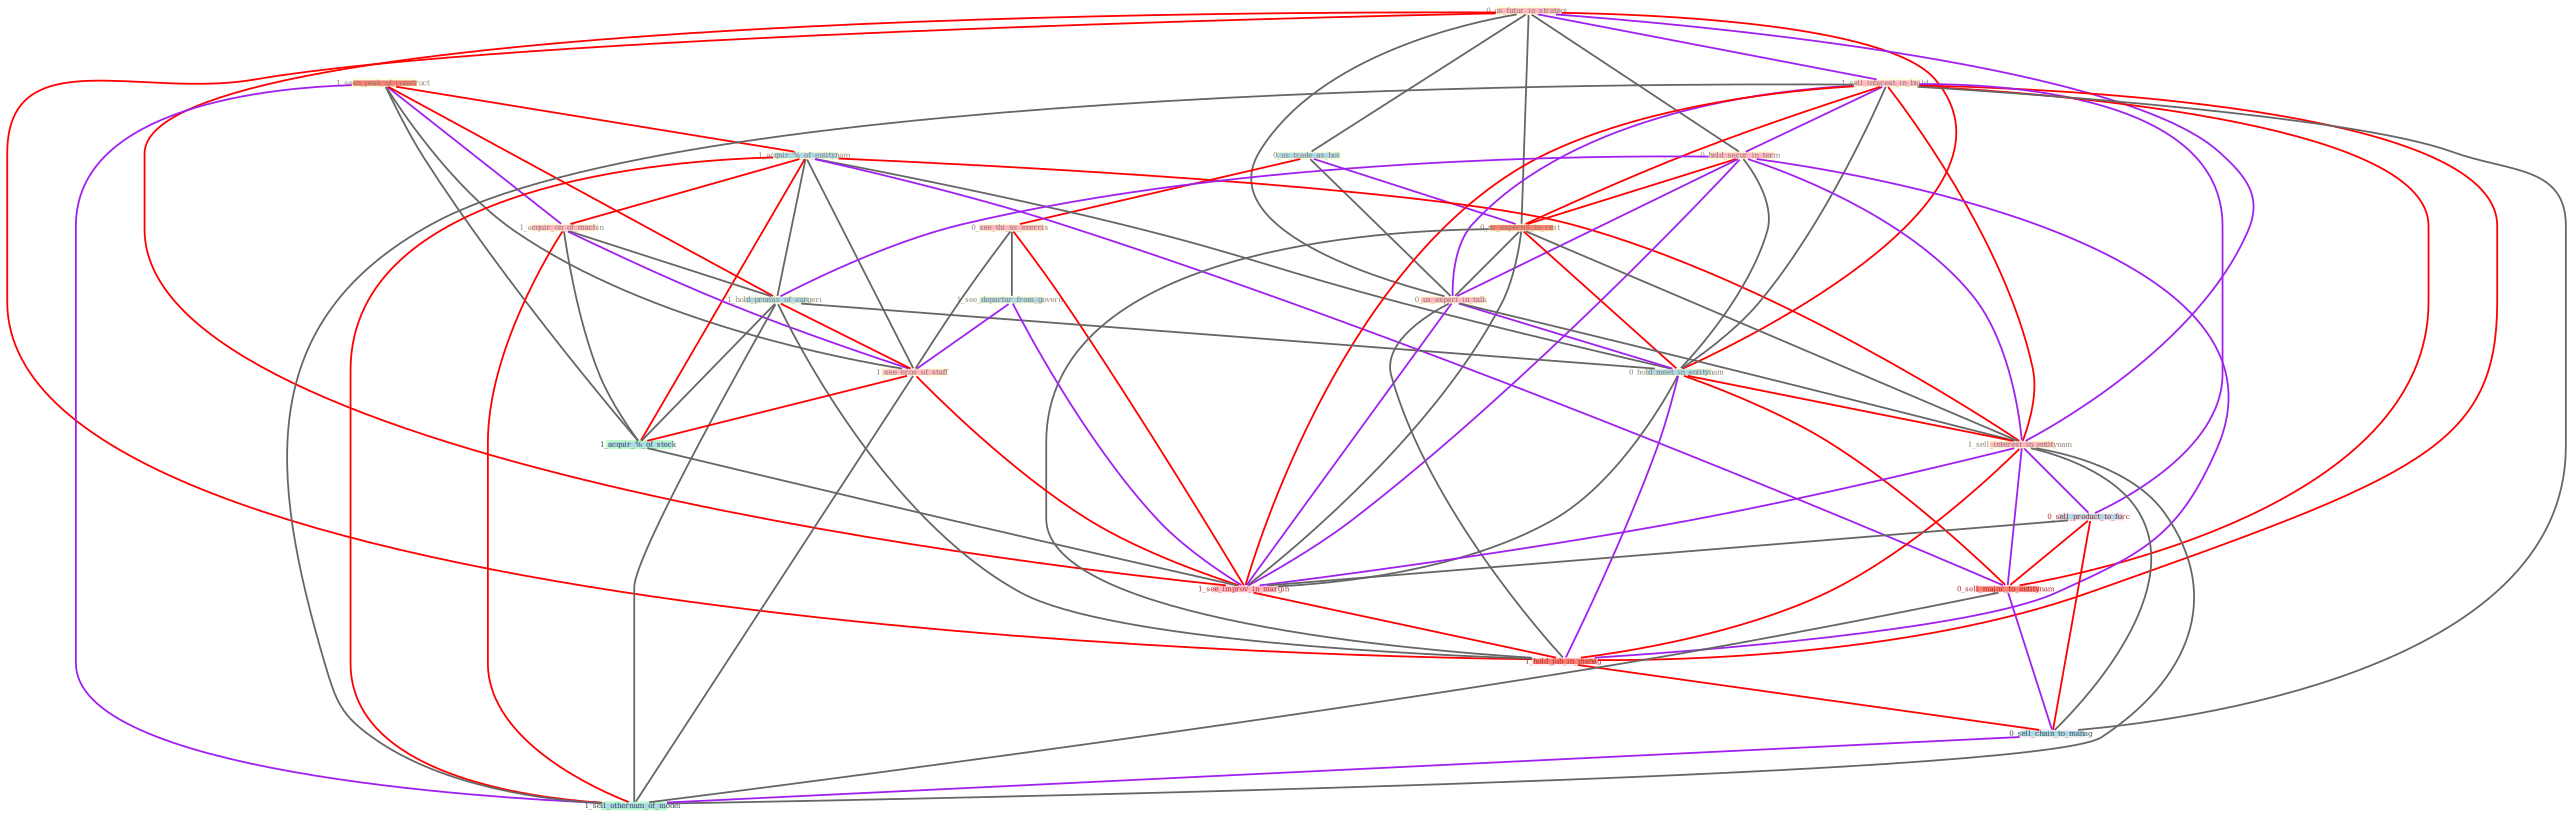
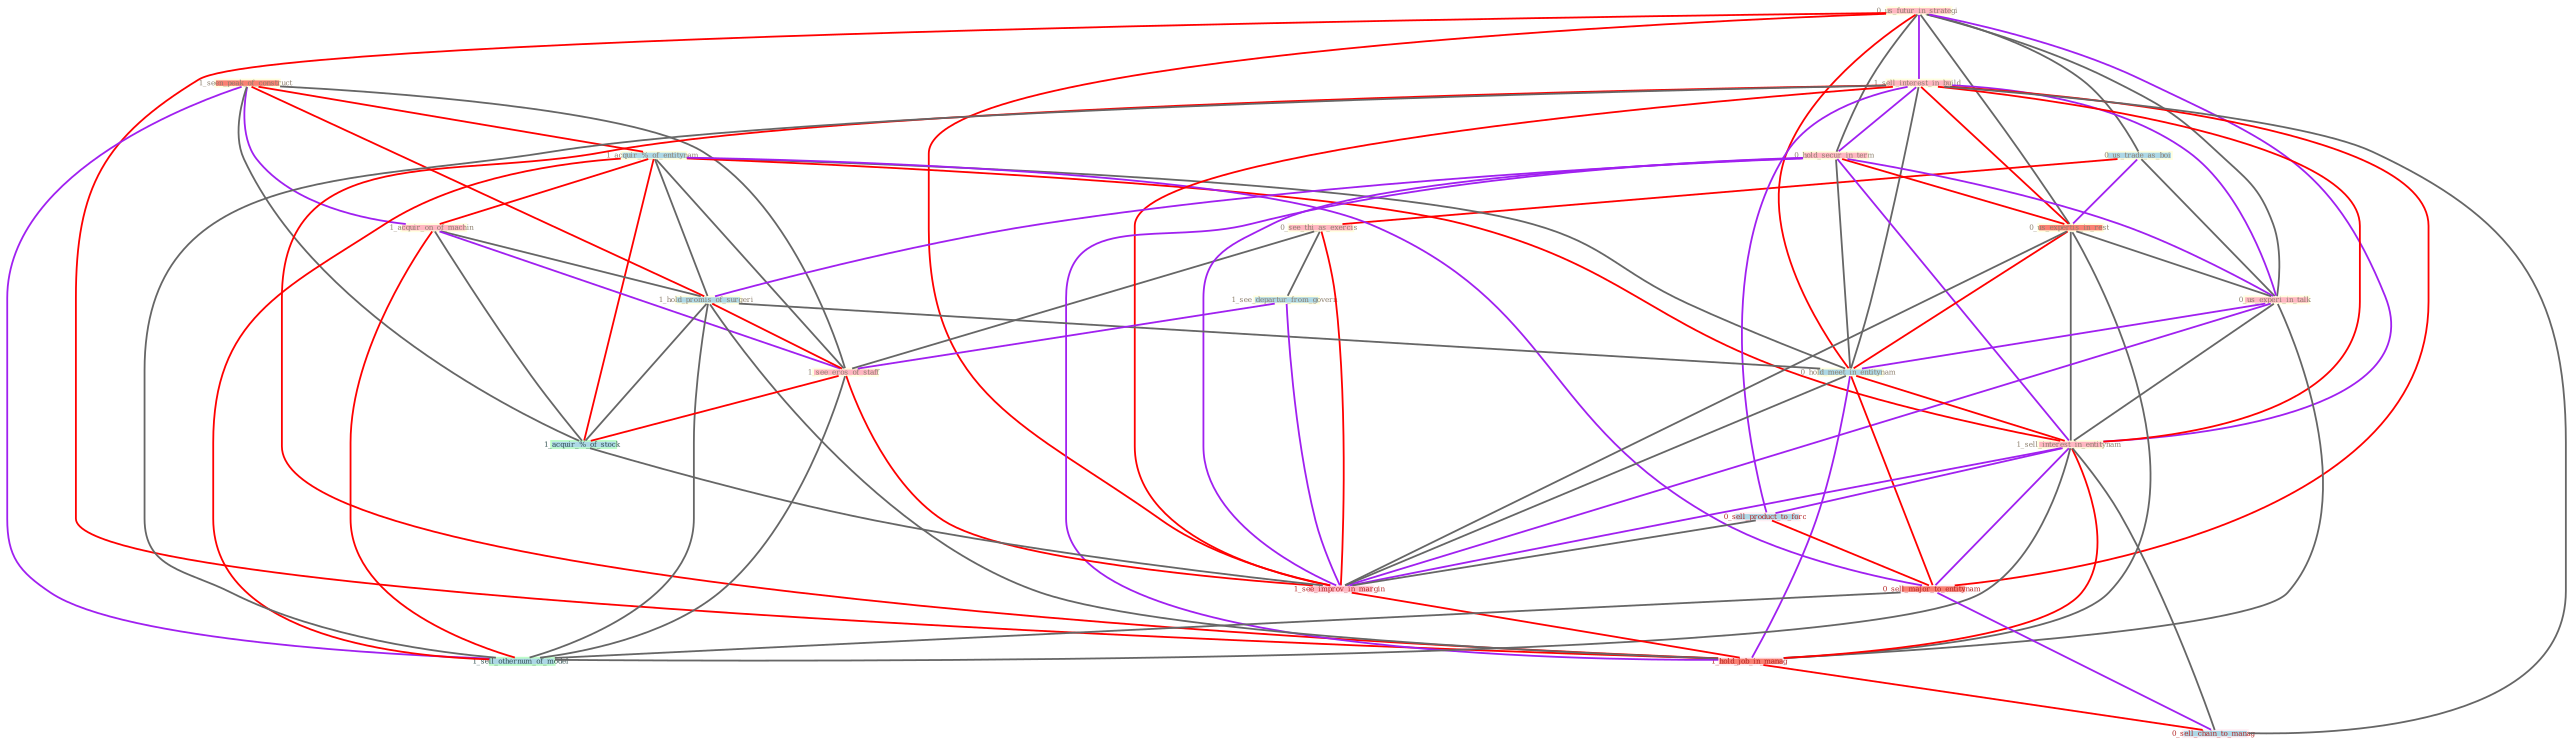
edge "0_sell_product_to_forc" -- "0_sell_chain_to_manag": removed
node "0_sell_chain_to_manag": fontcolor #2f4f4f -> #b22222
edge "0_sell_chain_to_manag" -- "1_sell_othernum_of_model": removed
